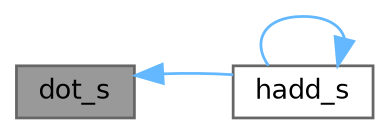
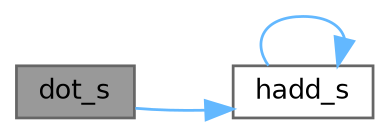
edge "hadd_s" -> "dot_s": reversed
